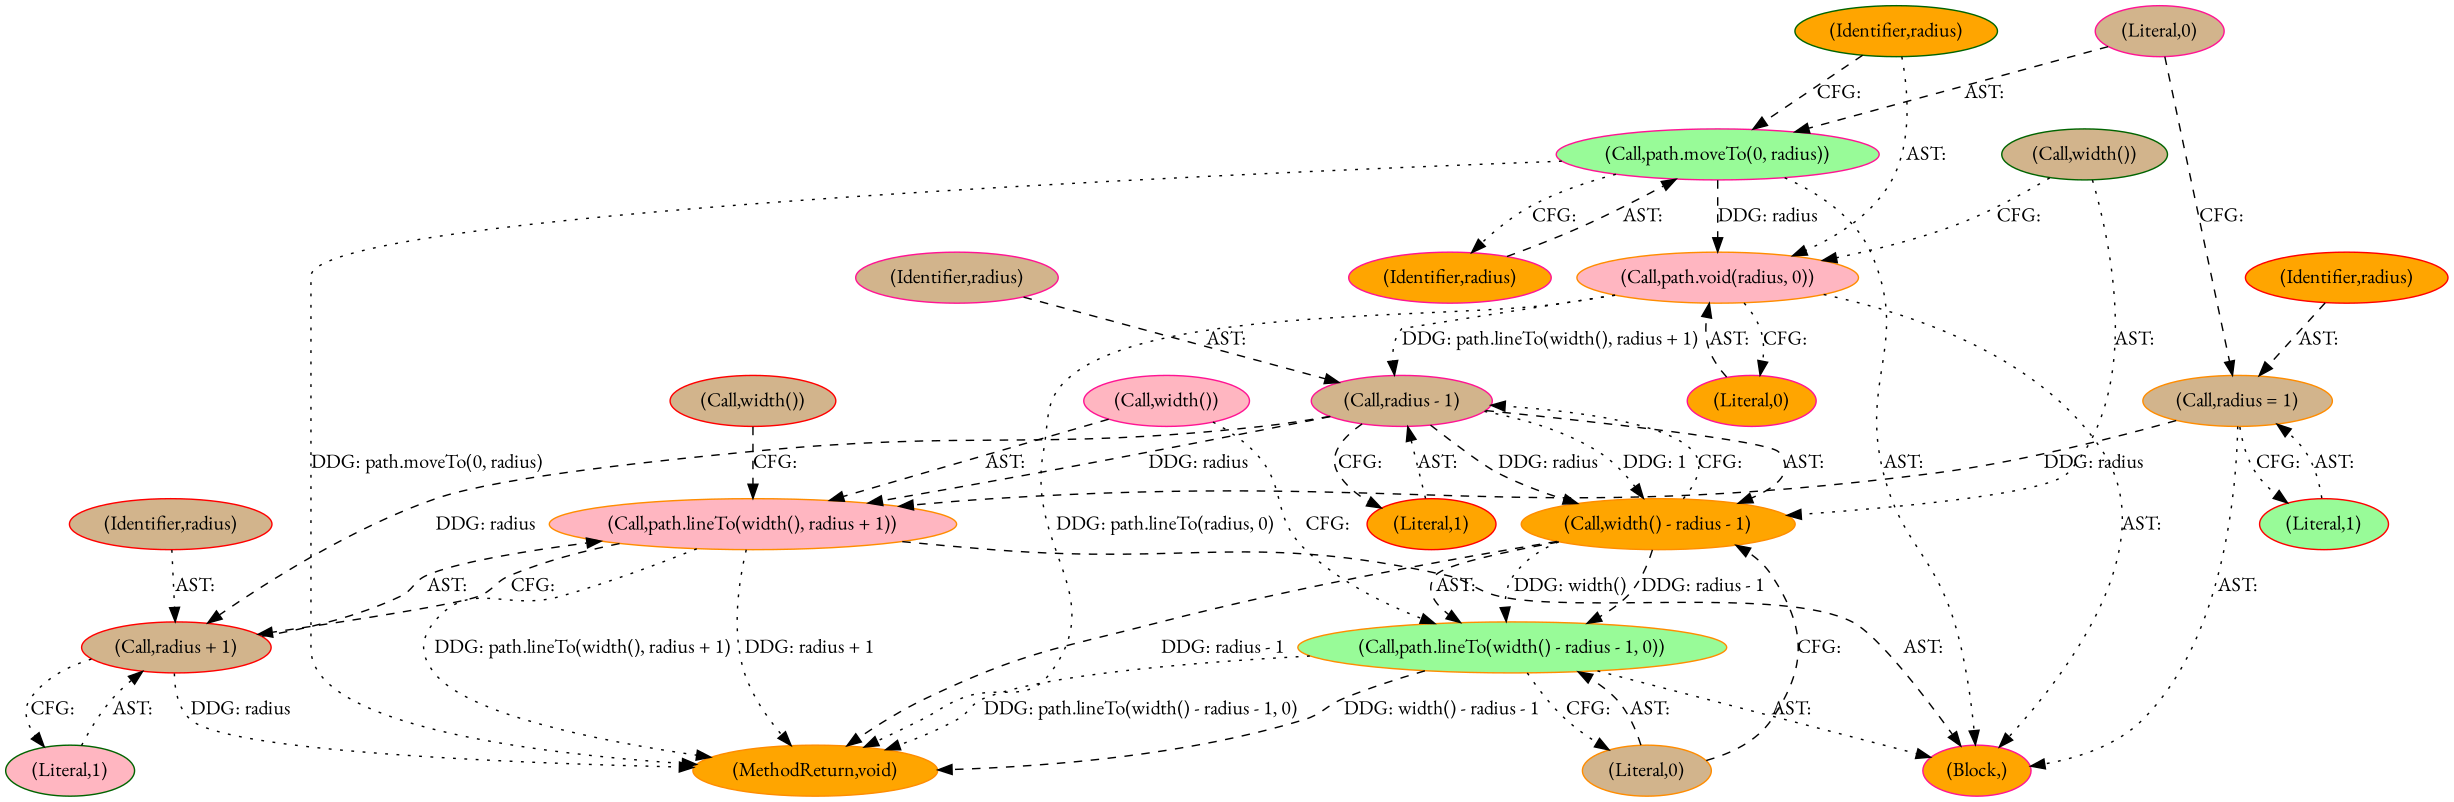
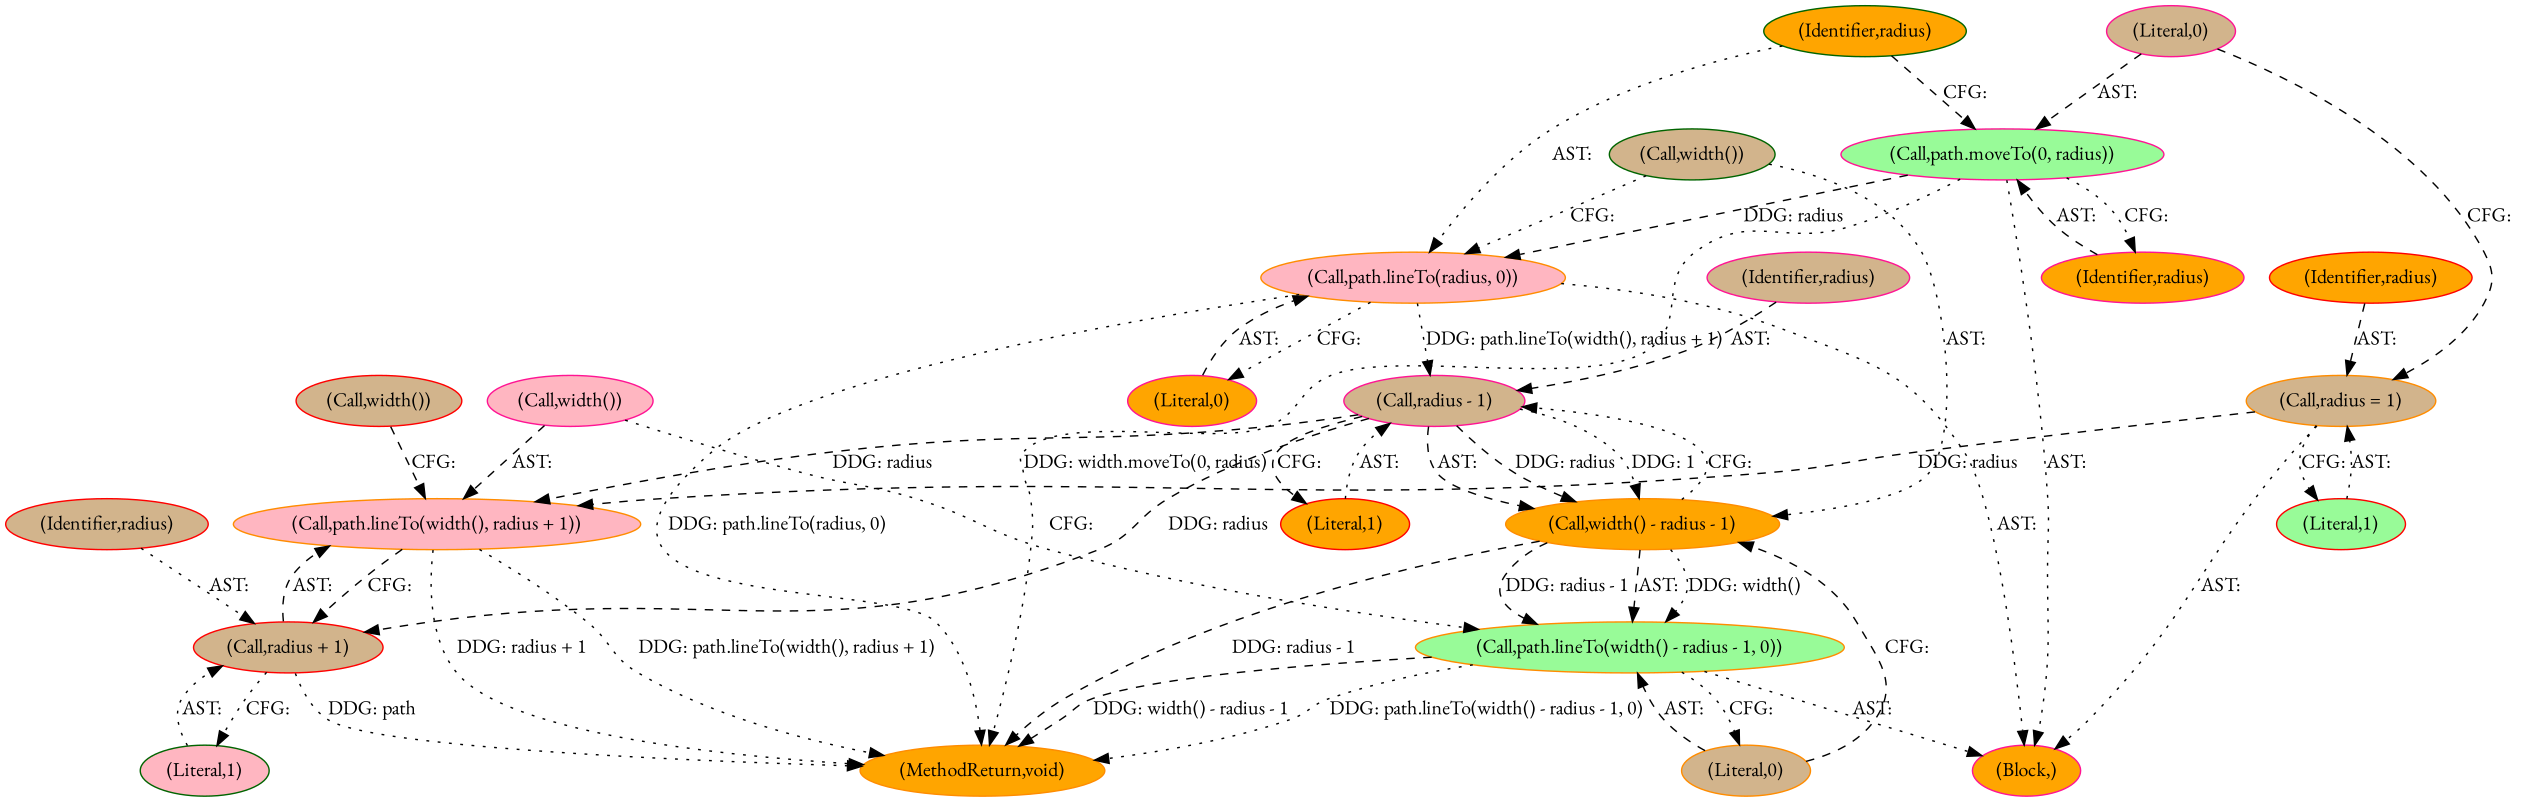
node "(Call,path.void(radius, 0))": label "(Call,path.void(radius, 0))" -> "(Call,path.lineTo(radius, 0))"
edge "(Call,path.moveTo(0, radius))" -> "(MethodReturn,void)": label "DDG: path.moveTo(0, radius)" -> "DDG: width.moveTo(0, radius)"
edge "(Call,path.lineTo(width(), radius + 1))" -> "(Block,)": removed, label "AST:"
edge "(Call,radius + 1)" -> "(MethodReturn,void)": label "DDG: radius" -> "DDG: path"
